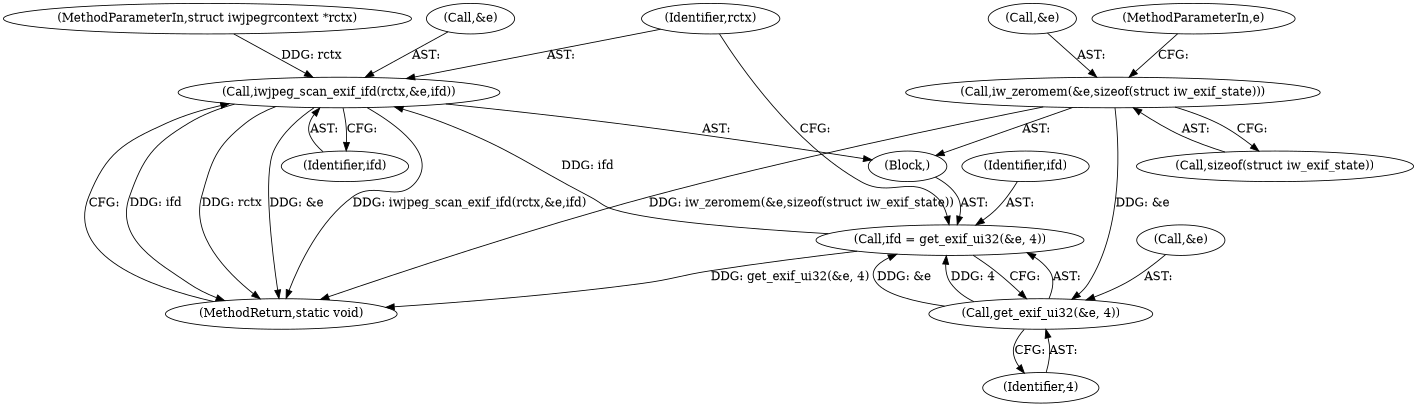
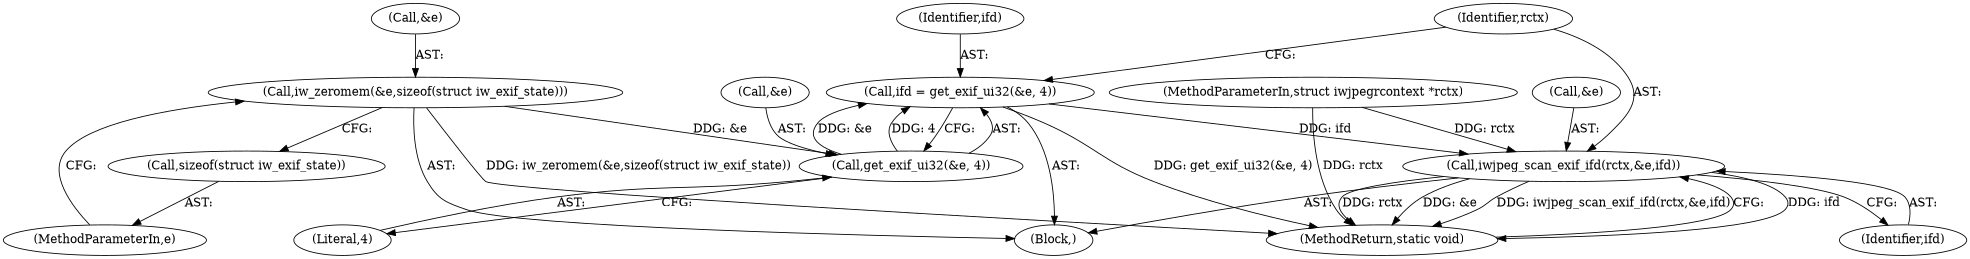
edge "(Call,sizeof(struct iw_exif_state))" -> "(Call,iw_zeromem(&e,sizeof(struct iw_exif_state)))": now "(Call,sizeof(struct iw_exif_state))" -> "(MethodParameterIn,e)"
edge "(MethodParameterIn,struct iwjpegrcontext *rctx)" -> "(MethodReturn,static void)": added, label "DDG: rctx"
edge "(Block,)" -> "(Call,ifd = get_exif_ui32(&e, 4))": reversed
node "(Identifier,4)": label "(Identifier,4)" -> "(Literal,4)"
